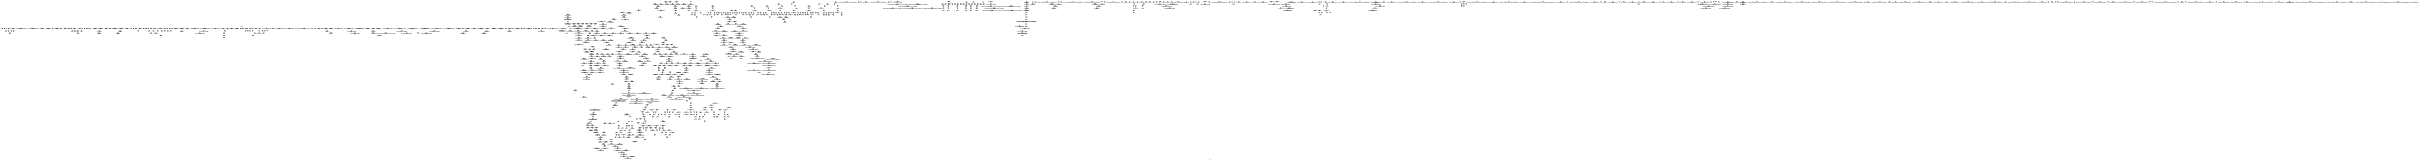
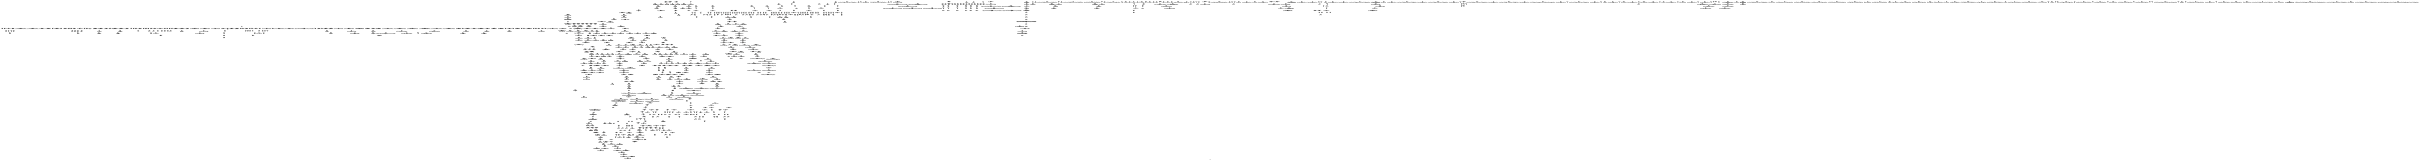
node "NodeID: 1519": added
